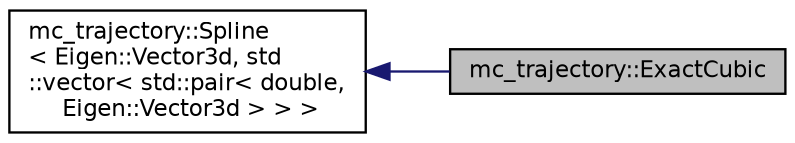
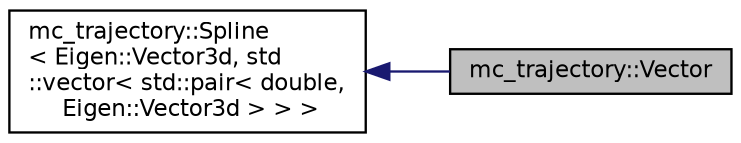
node "mc_trajectory::ExactCubic": label "mc_trajectory::ExactCubic" -> "mc_trajectory::Vector"
